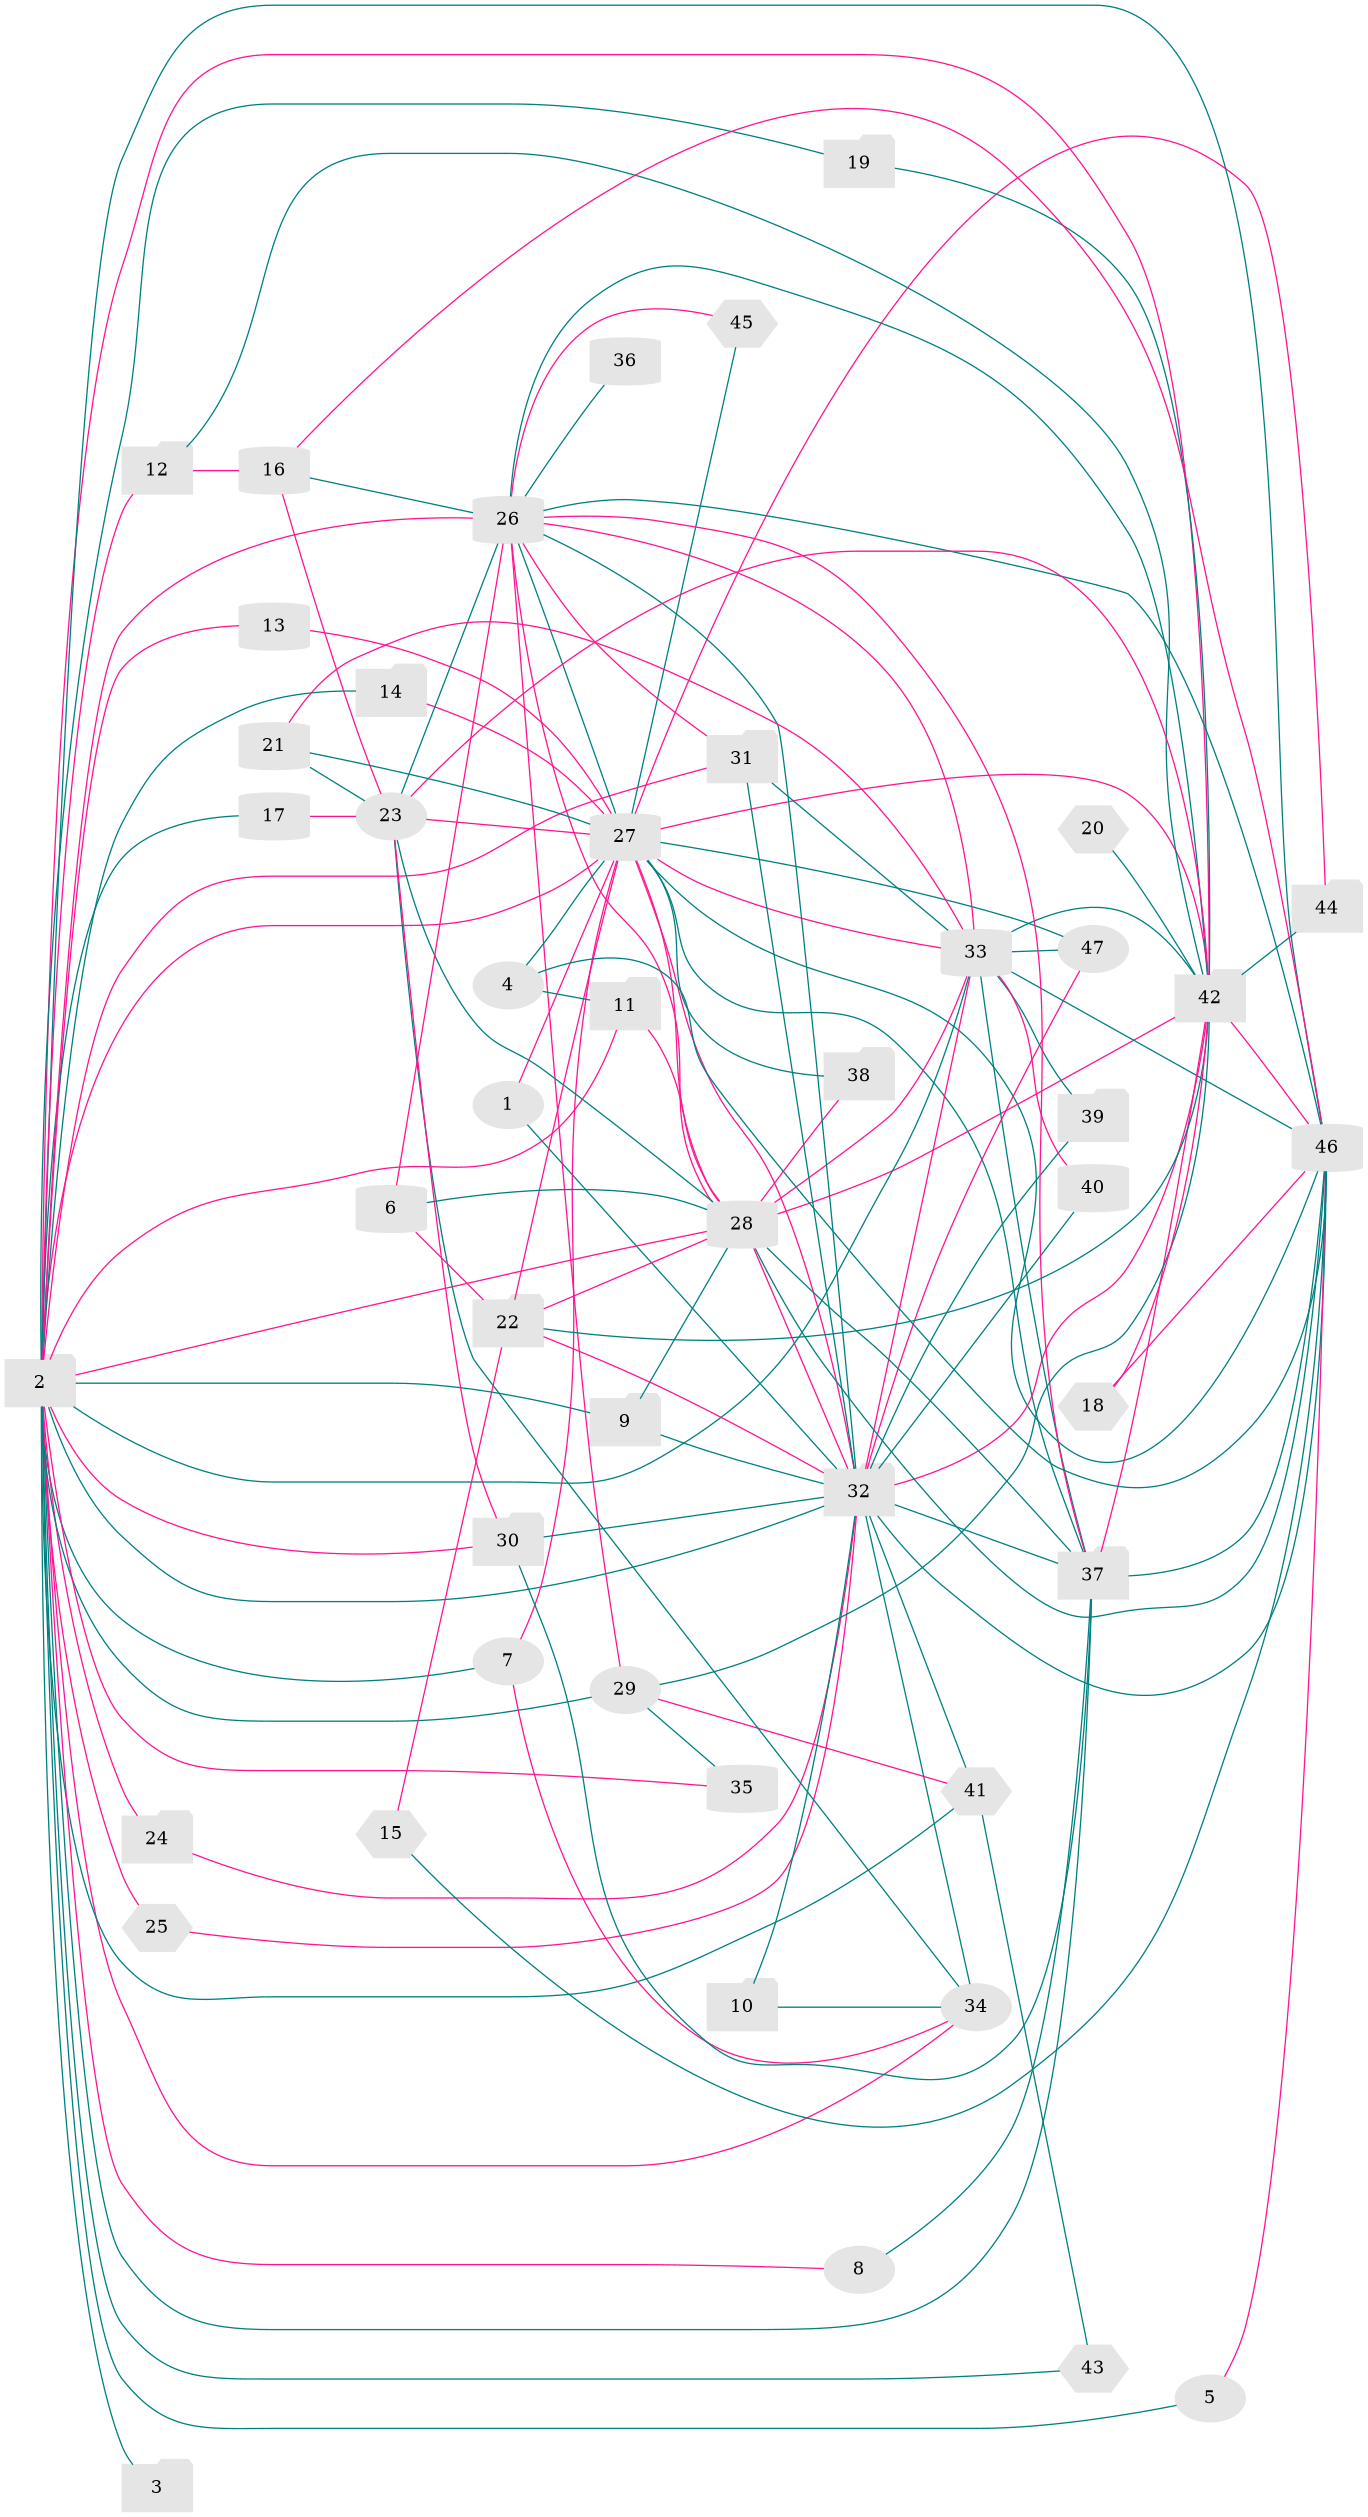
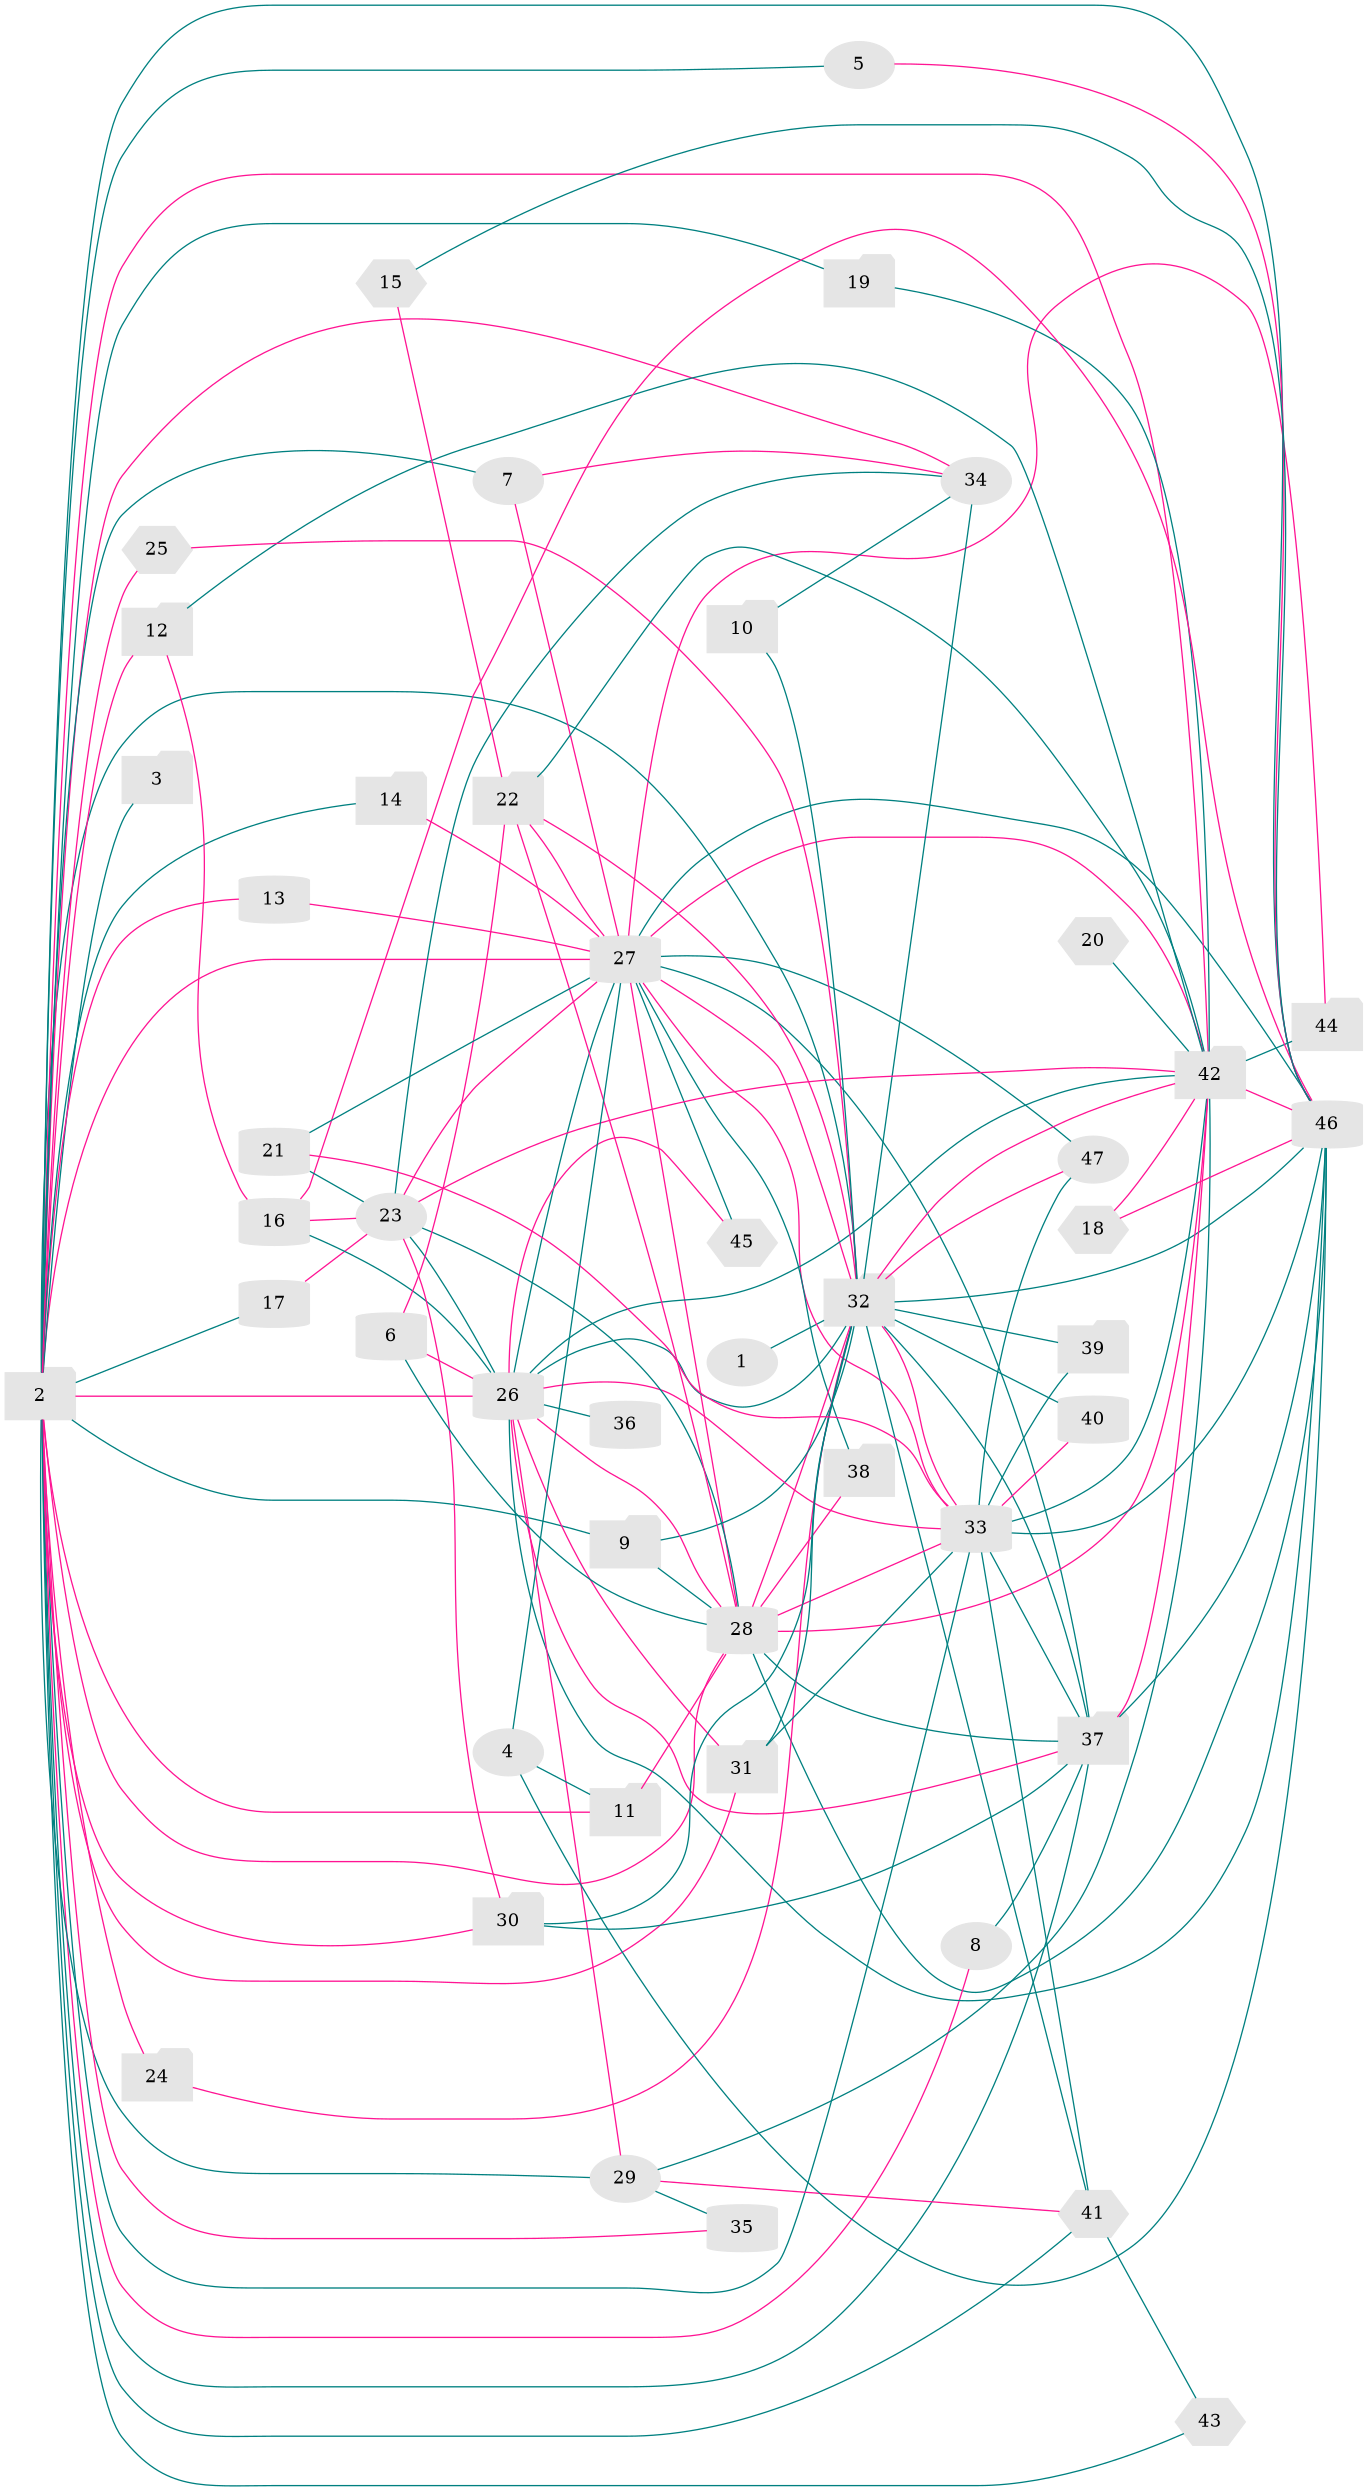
edge "27" -- "1": removed
edge "33" -- "41": added
